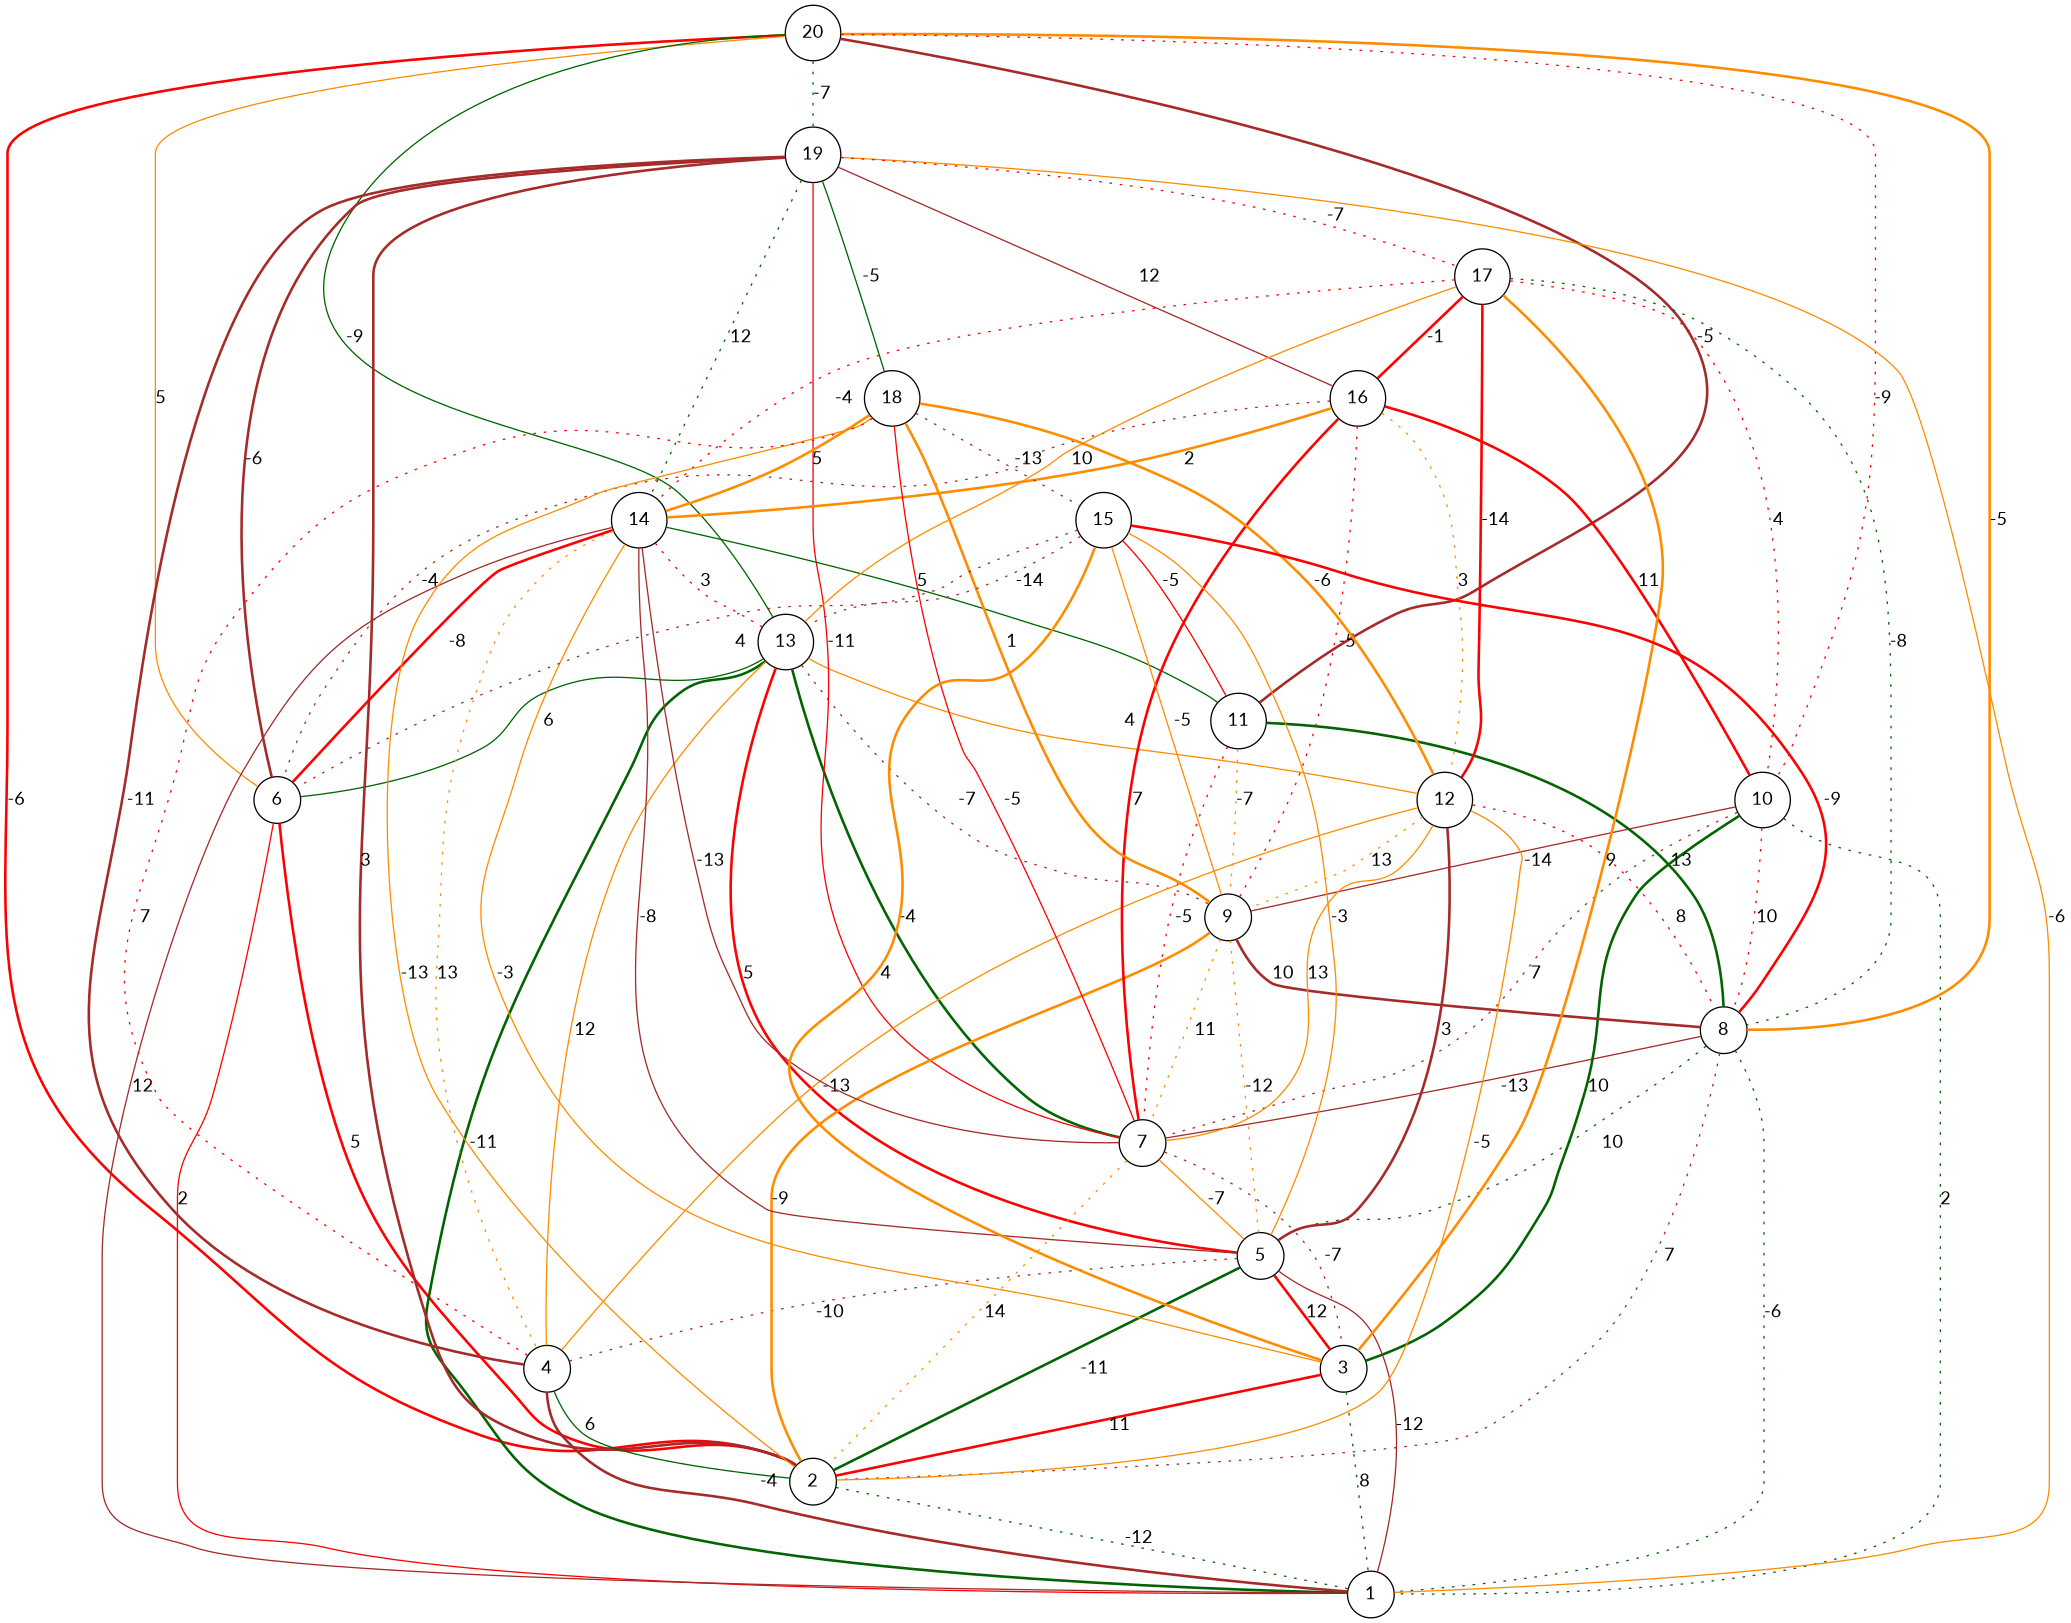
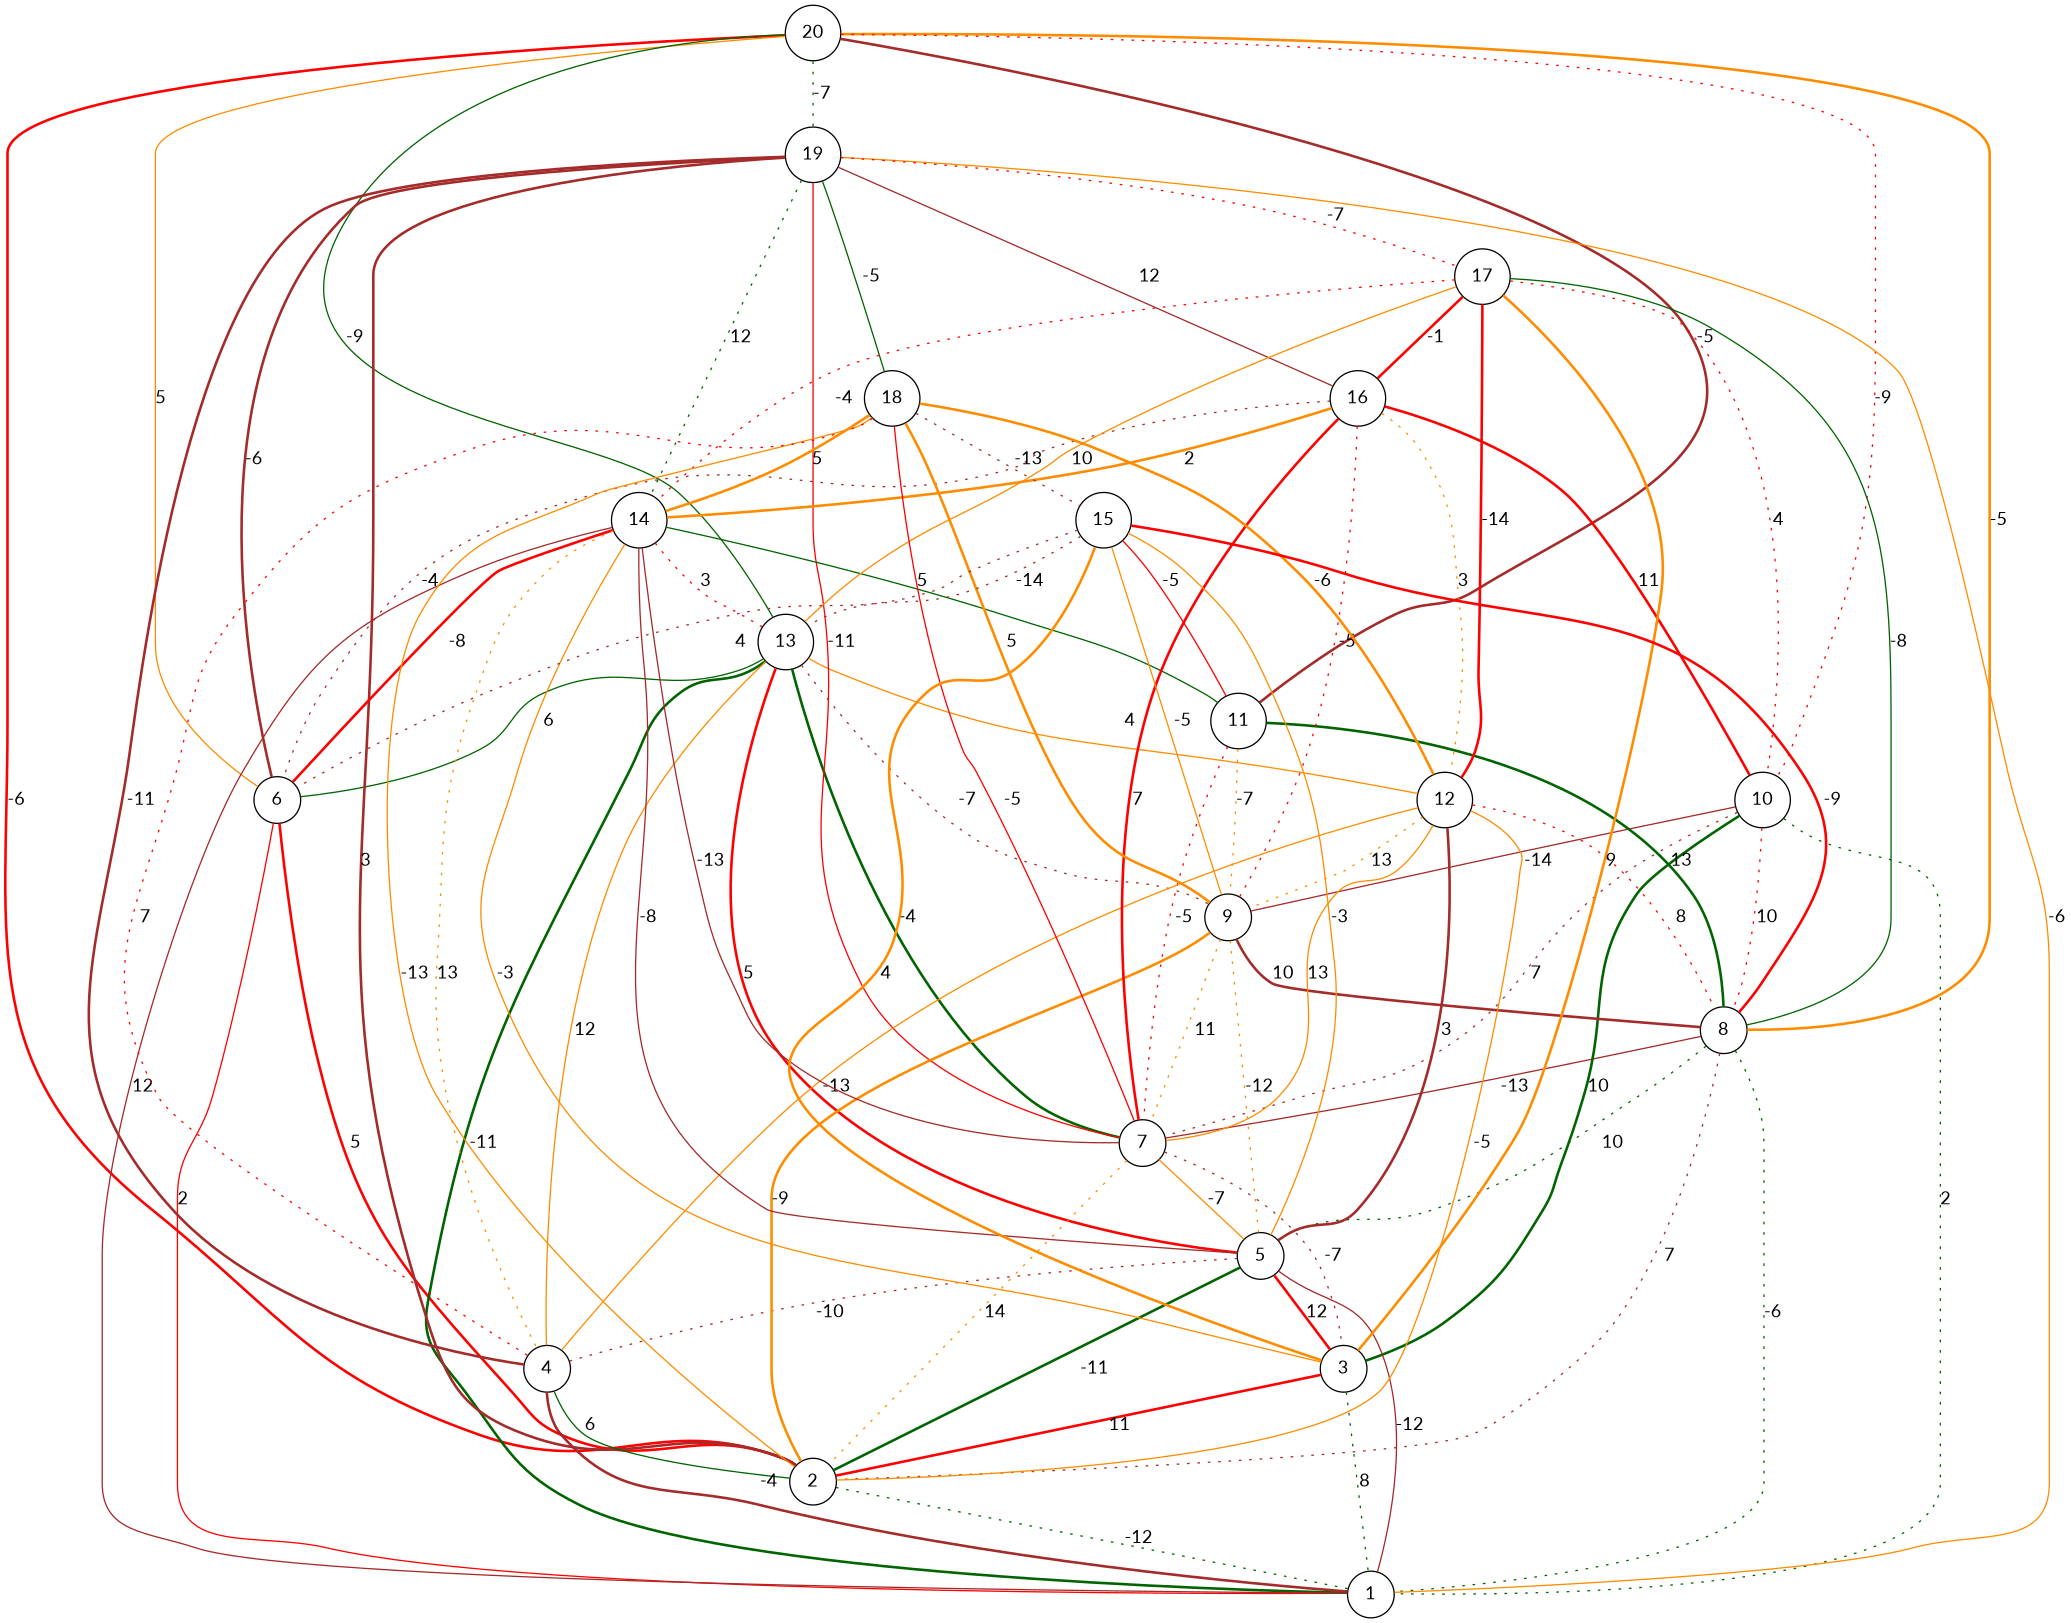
edge "17" -- "8": style dotted -> solid
edge "18" -- "9": label "1" -> "5"
